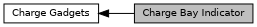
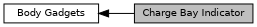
node "Charge Gadgets": label "Charge Gadgets" -> "Body Gadgets"
